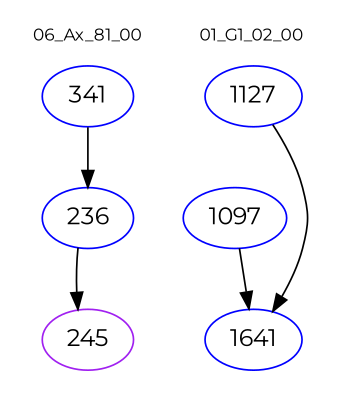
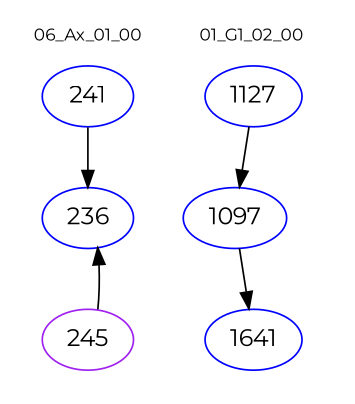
cluster "06_Ax_81_00": label "06_Ax_81_00" -> "06_Ax_01_00"
node "341": label "341" -> "241"
edge "1127" -> "1641": now "1127" -> "1097"
edge "236" -> "245": reversed
